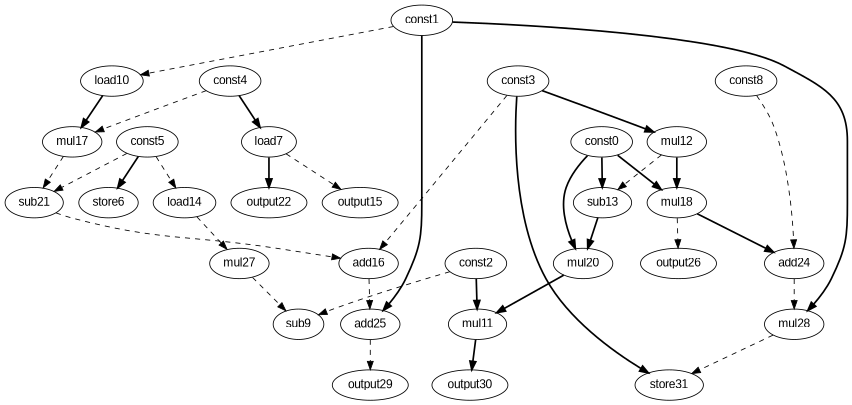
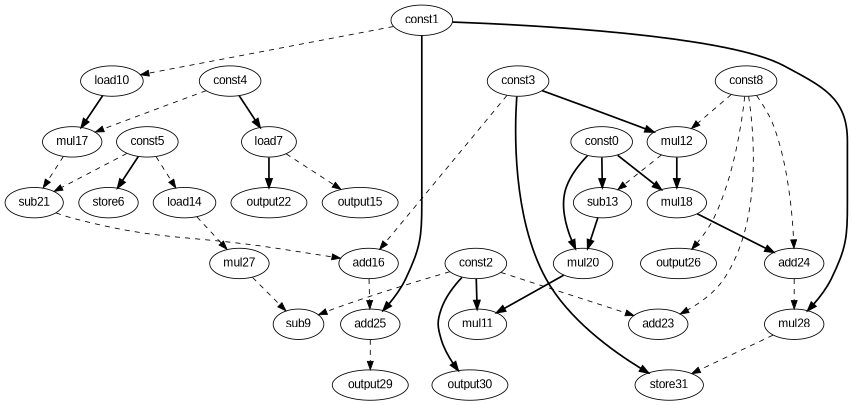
edge "const8" -> "mul12": added
edge "mul18" -> "output26": now "const8" -> "output26"
node "add23": added
edge "mul11" -> "output30": now "const2" -> "output30"
